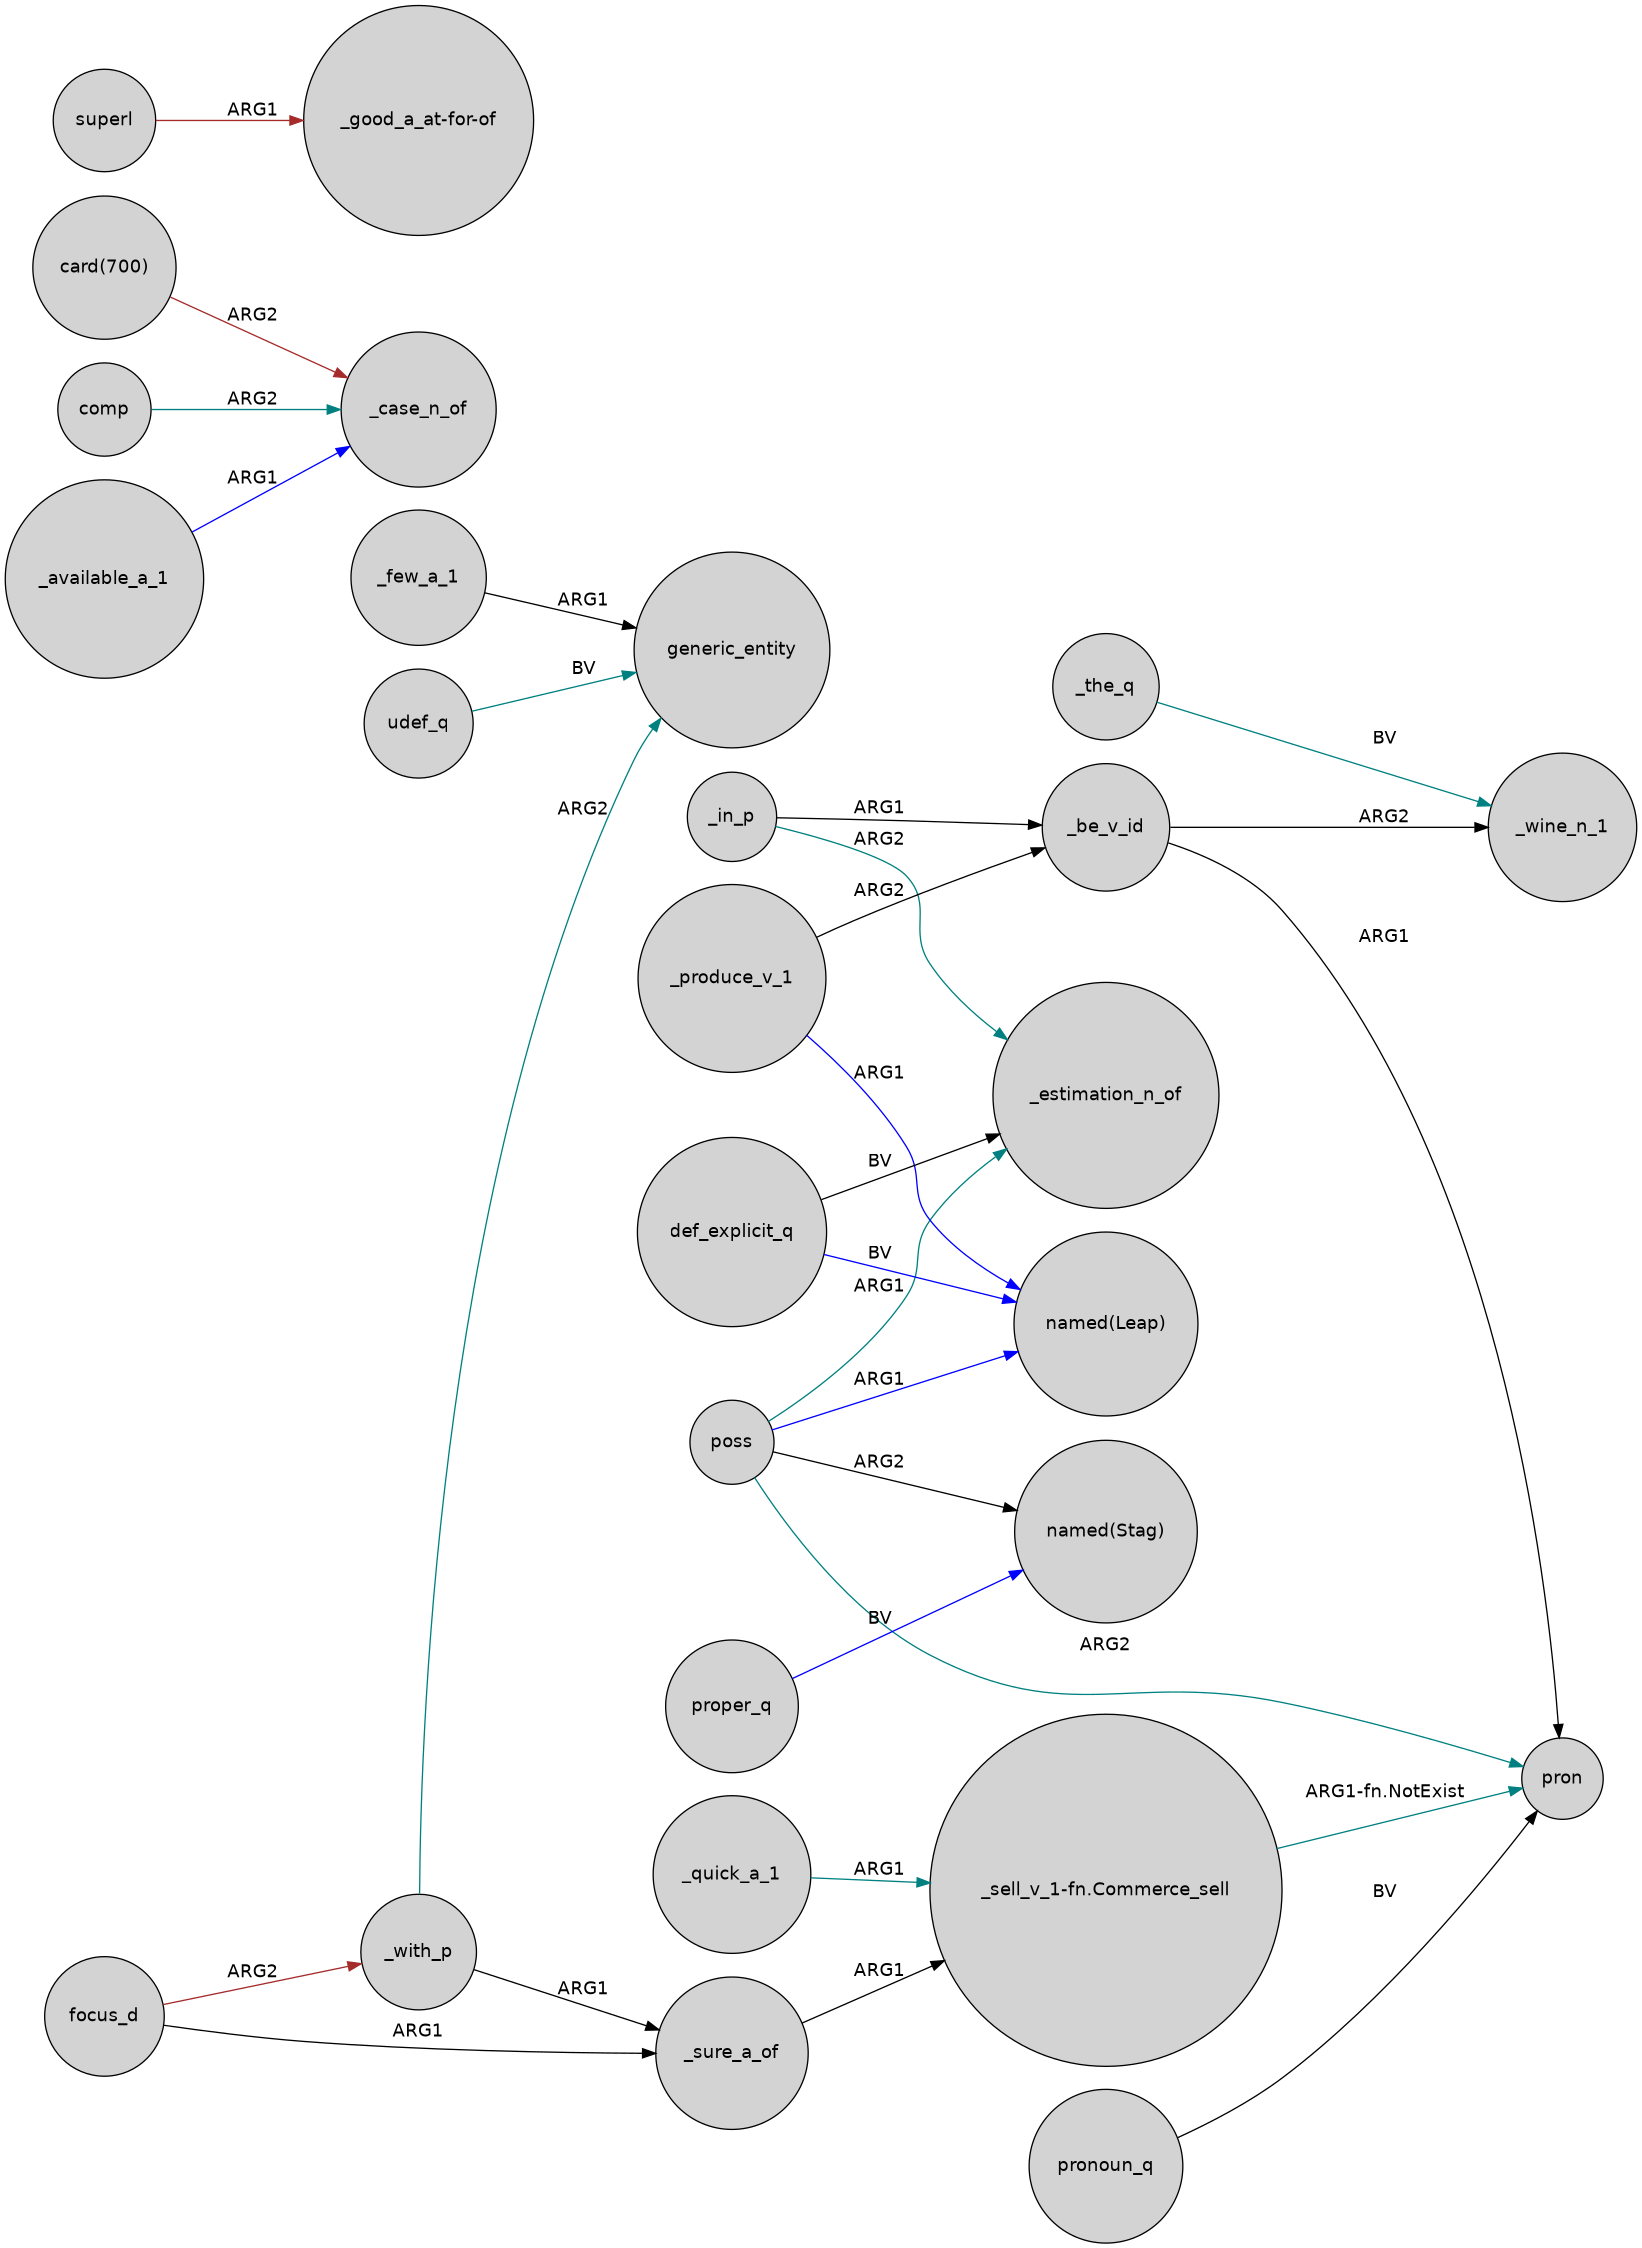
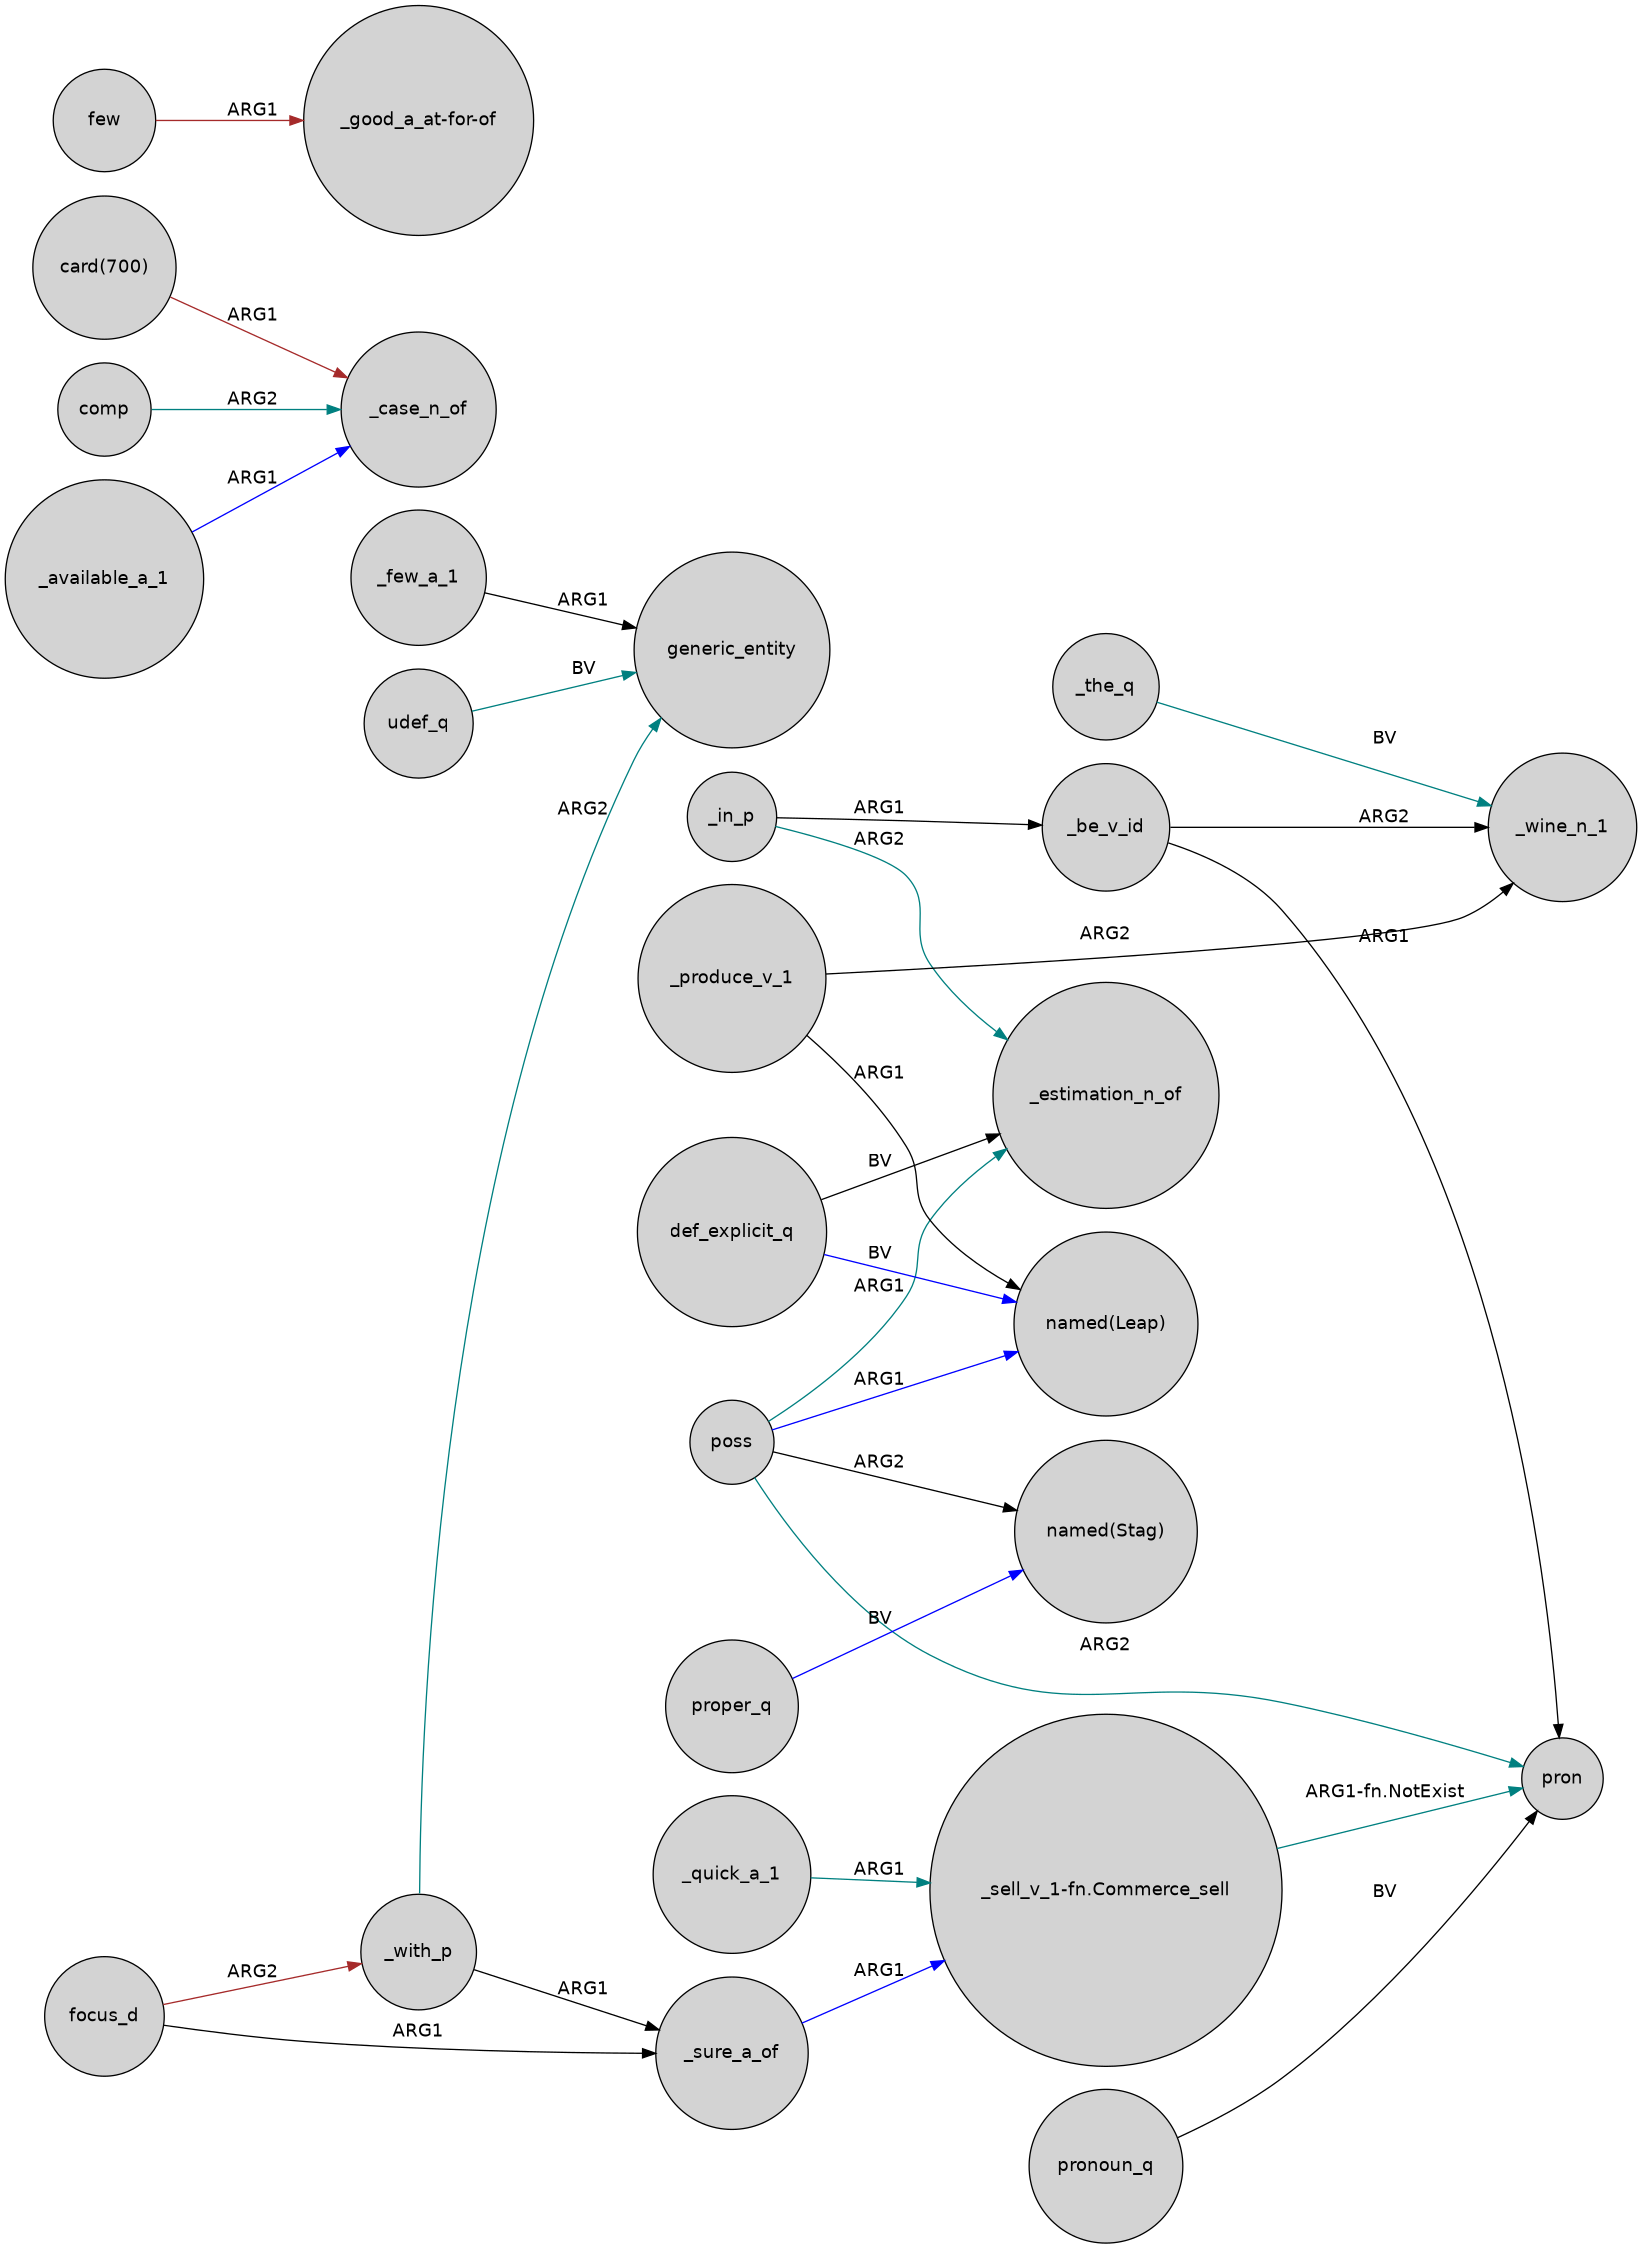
node "superl": label "superl" -> "few"
edge "card(700)" -> "_case_n_of": label "ARG2" -> "ARG1"
edge "_produce_v_1" -> "_be_v_id": now "_produce_v_1" -> "_wine_n_1"
edge "_produce_v_1" -> "named(Leap)": color blue -> black
edge "_sure_a_of" -> "_sell_v_1-fn.Commerce_sell": color black -> blue
